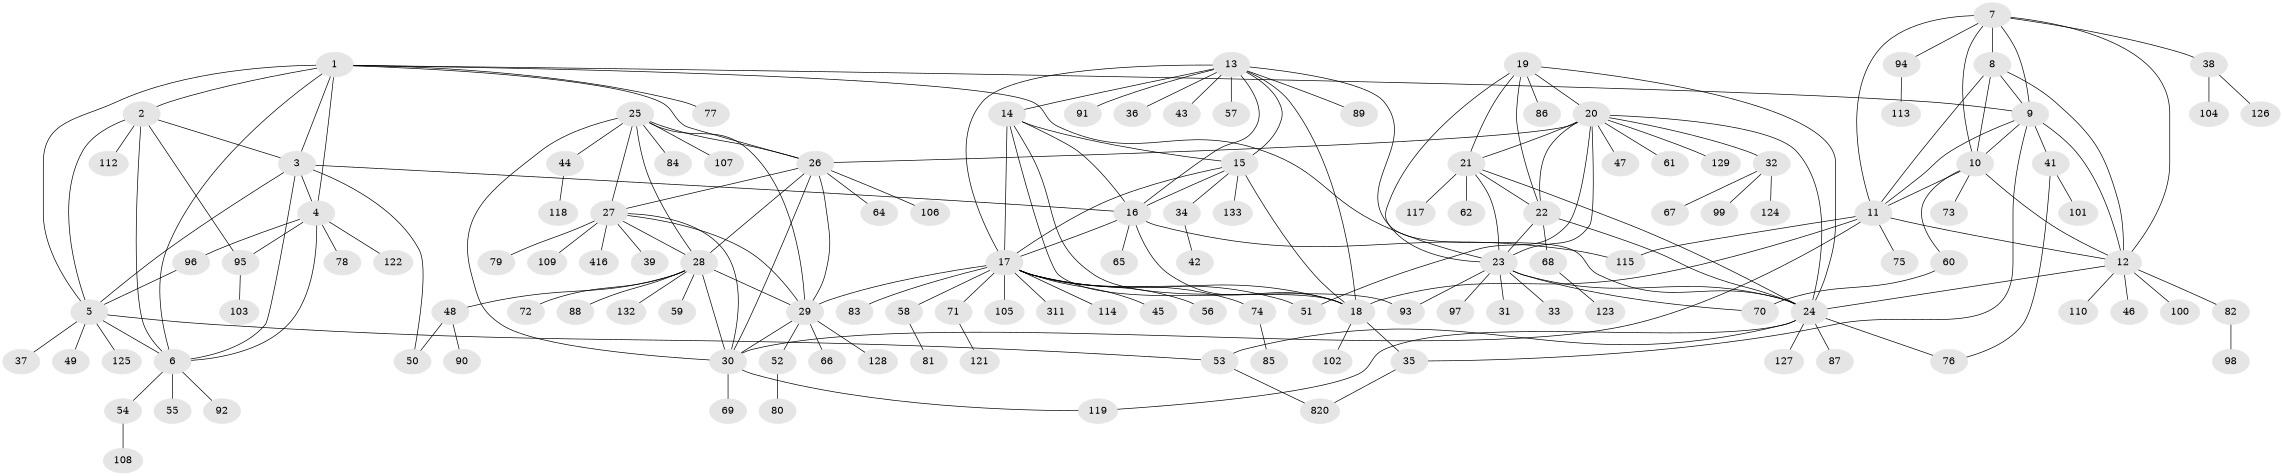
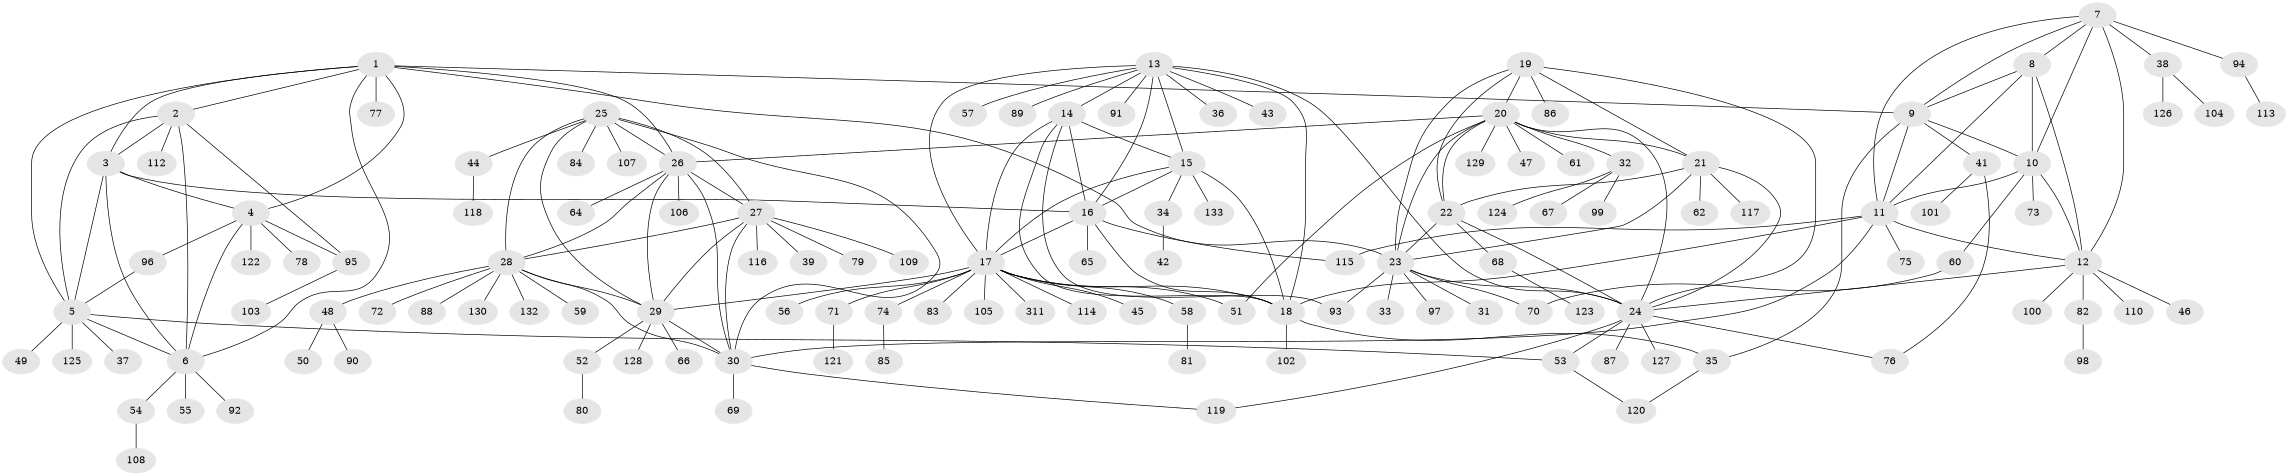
edge "9" -- "12": removed
edge "3" -- "50": removed
node "416": label "416" -> "116"
node "130": added
node "820": label "820" -> "120"
